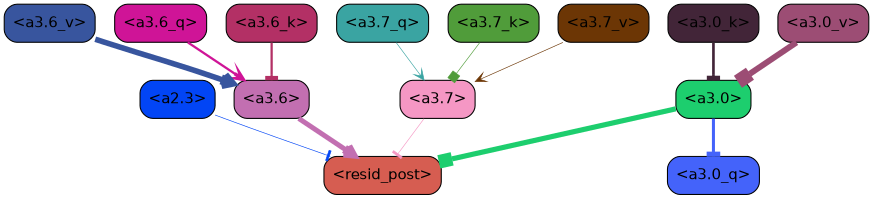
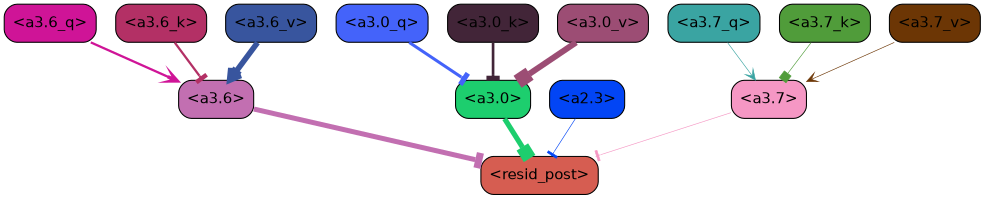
edge "<a3.6>" -> "<resid_post>": arrowhead vee -> tee
edge "<a3.0>" -> "<a3.0_q>": reversed
